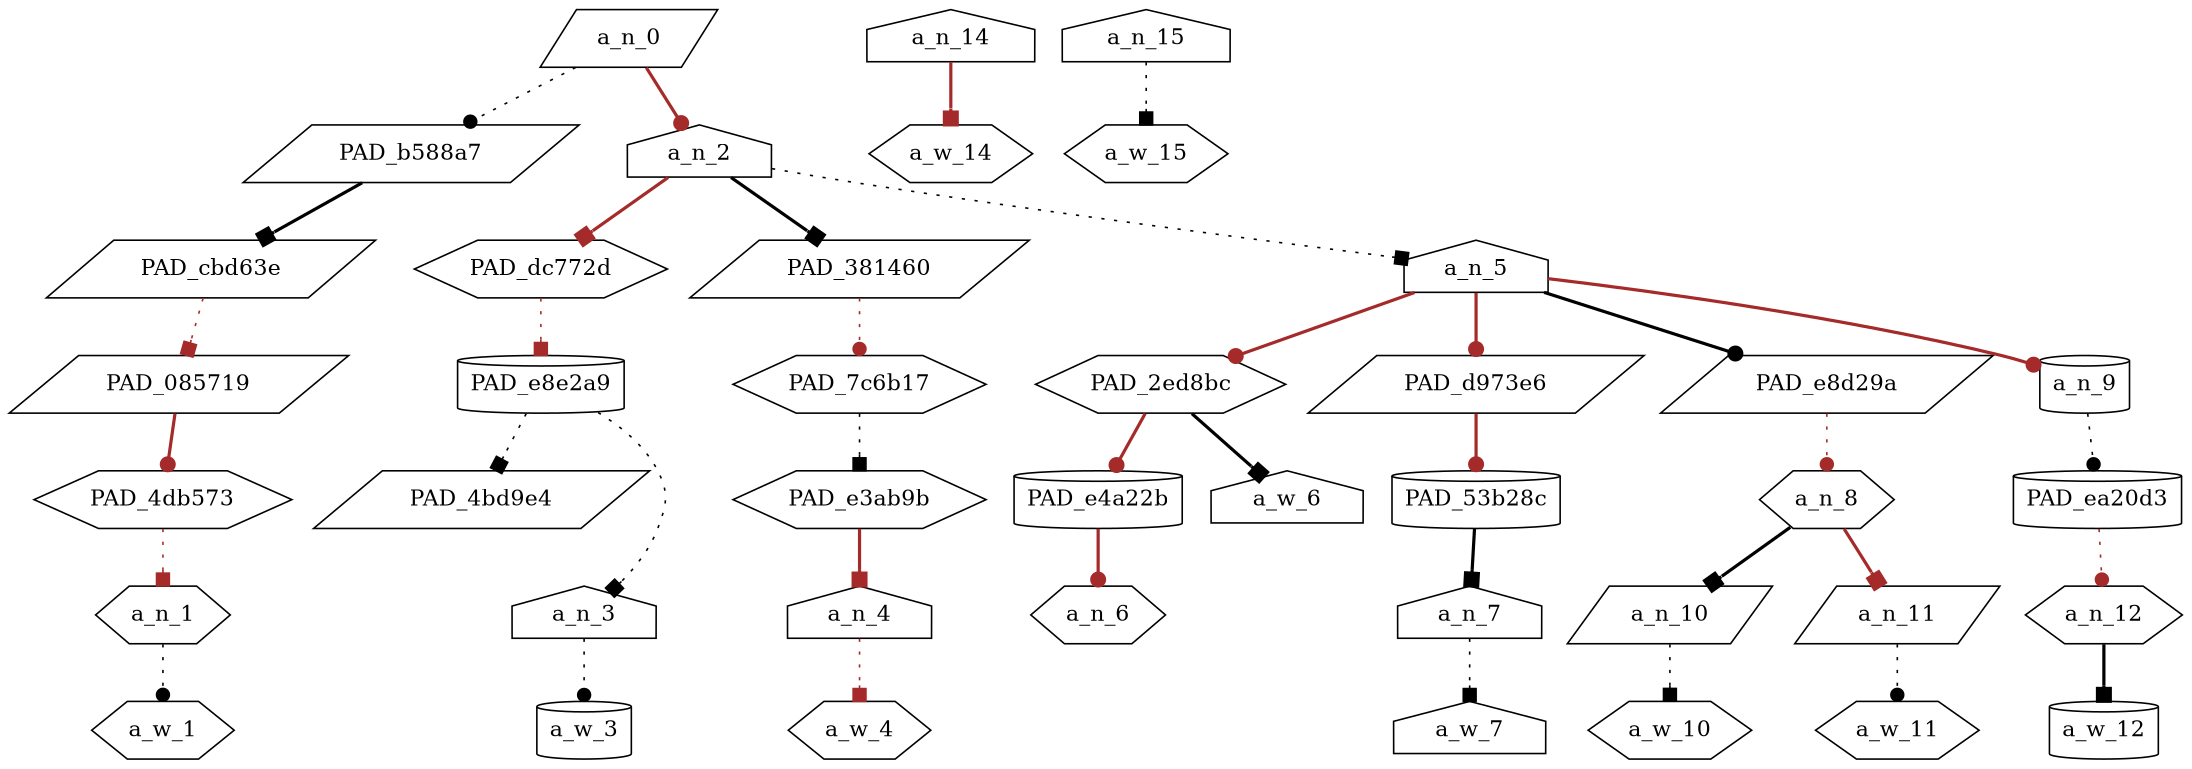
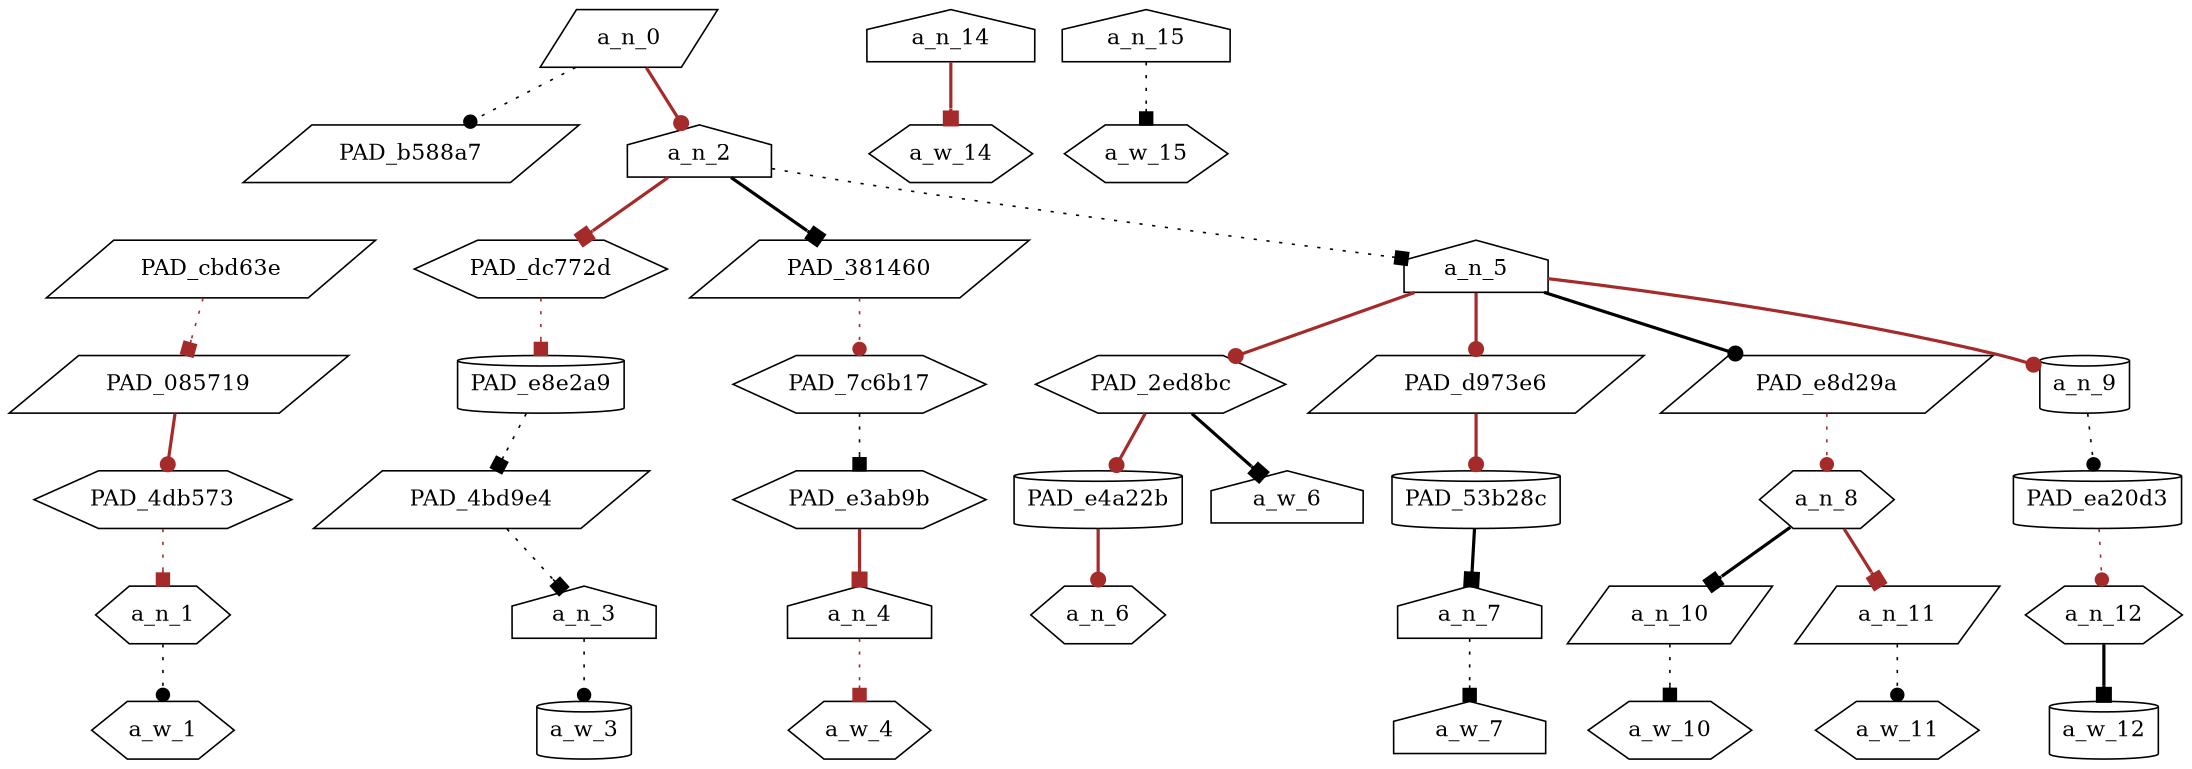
edge "PAD_b588a7" -> "PAD_cbd63e": removed
edge "PAD_e8e2a9" -> "a_n_3": now "PAD_4bd9e4" -> "a_n_3"
